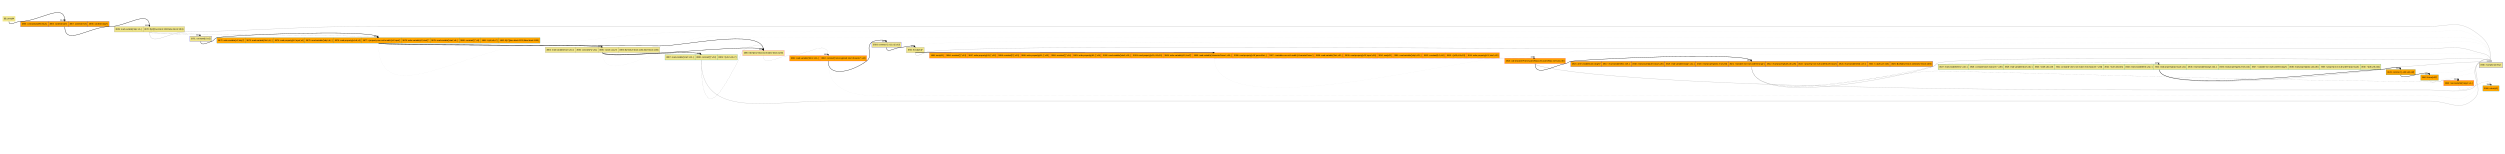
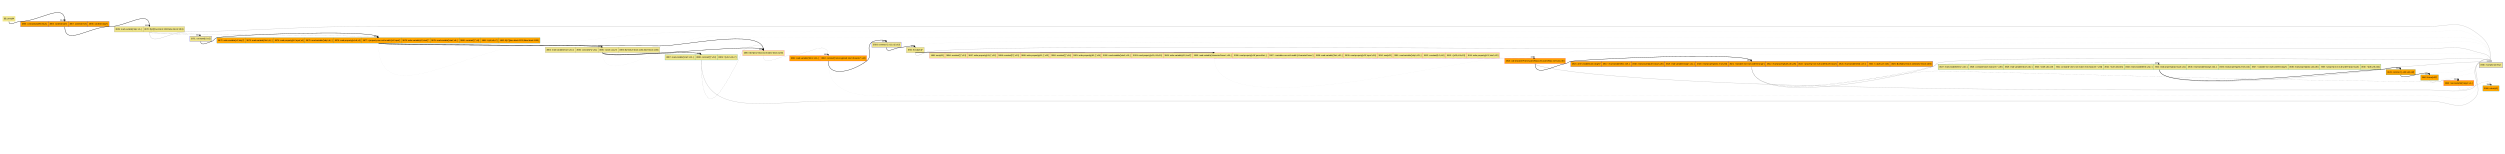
node "3895: new[v11]": fillcolor orange -> khaki
